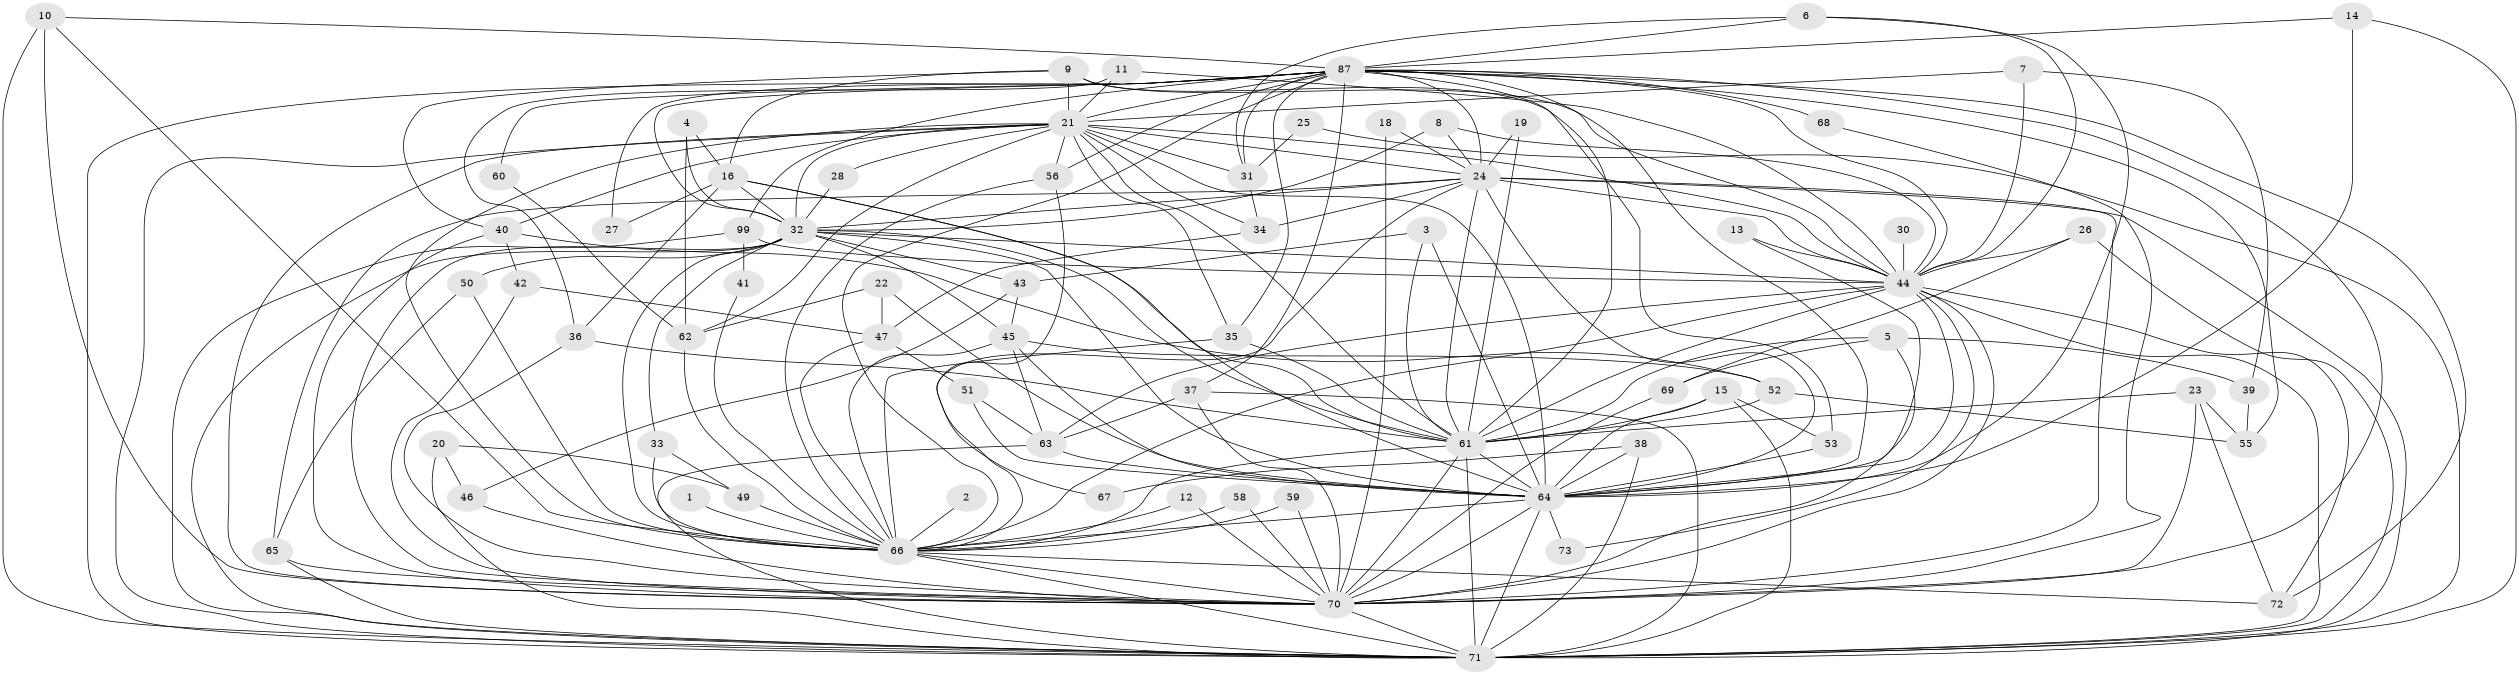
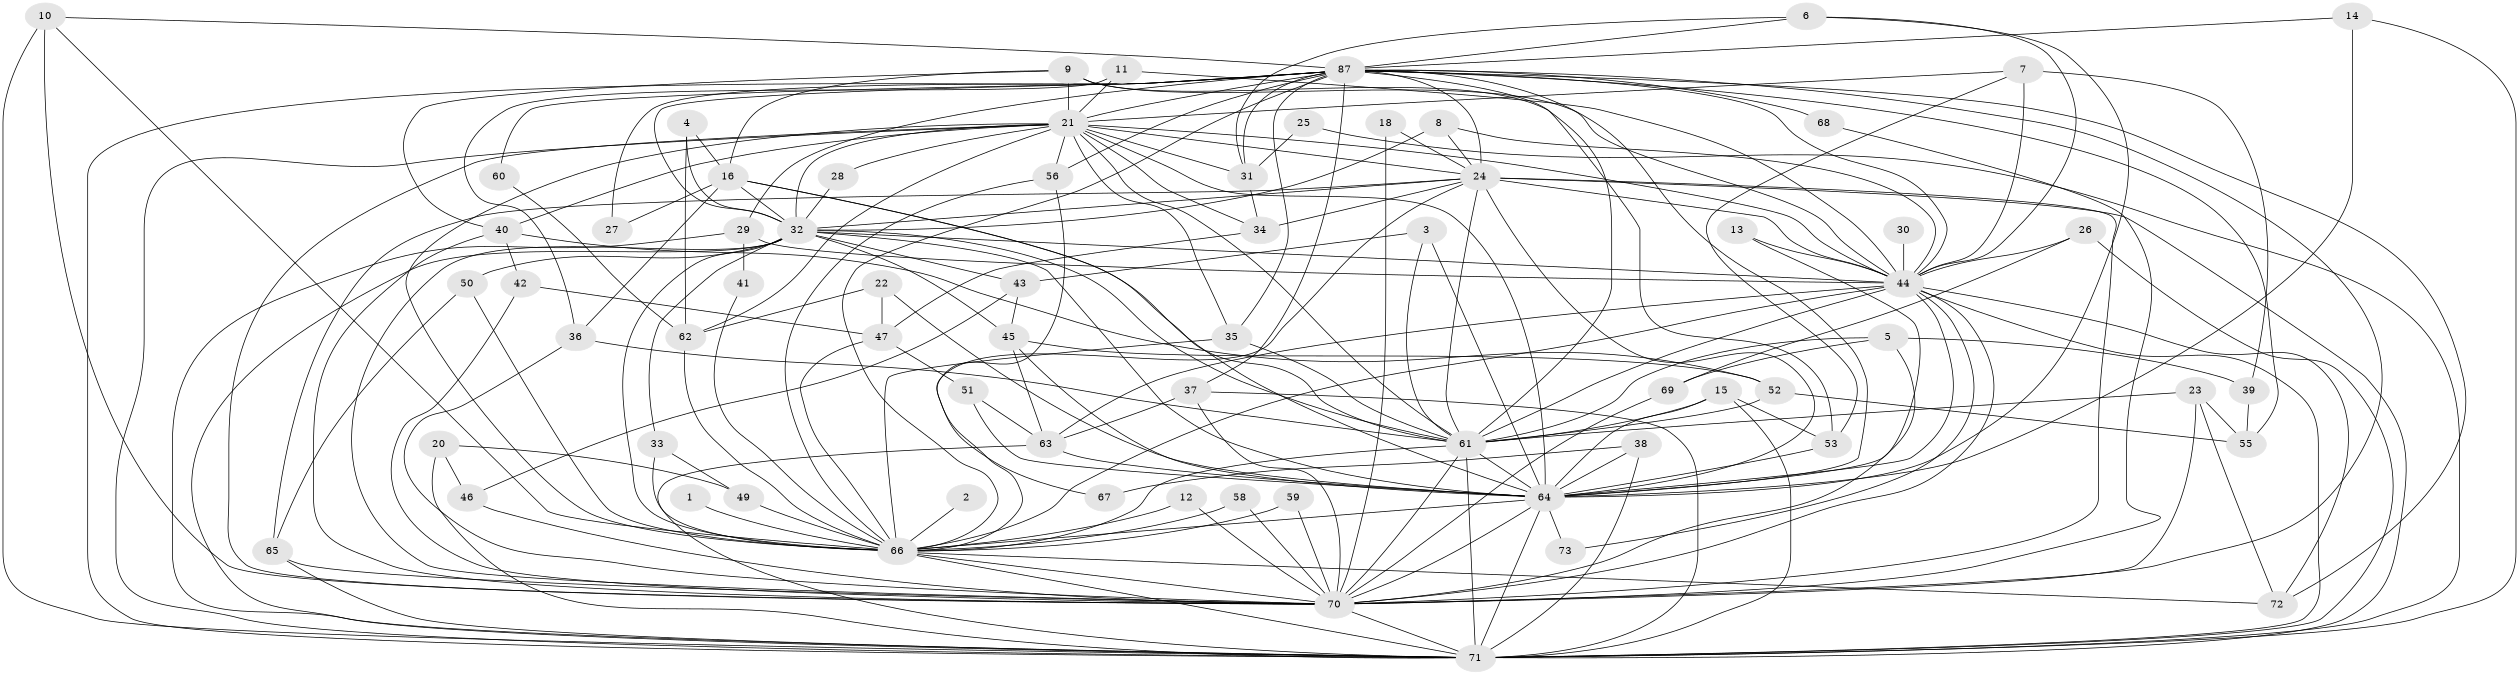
node "19": removed
edge "7" -- "53": added
node "99": label "99" -> "29"
edge "45" -- "66": removed
